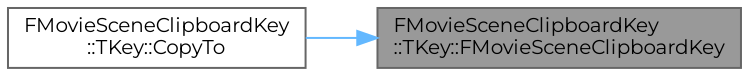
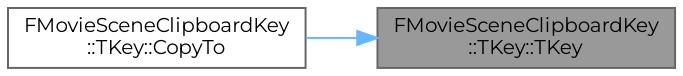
node "FMovieSceneClipboardKey ::TKey::FMovieSceneClipboardKey": label "FMovieSceneClipboardKey ::TKey::FMovieSceneClipboardKey" -> "FMovieSceneClipboardKey ::TKey::TKey"
